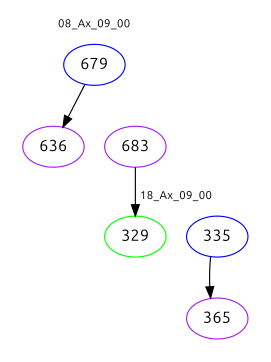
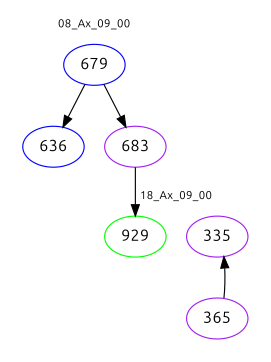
edge "679" -> "683": added
node "636": color purple -> blue
node "329": label "329" -> "929"
node "335": color blue -> purple
edge "335" -> "365": reversed
